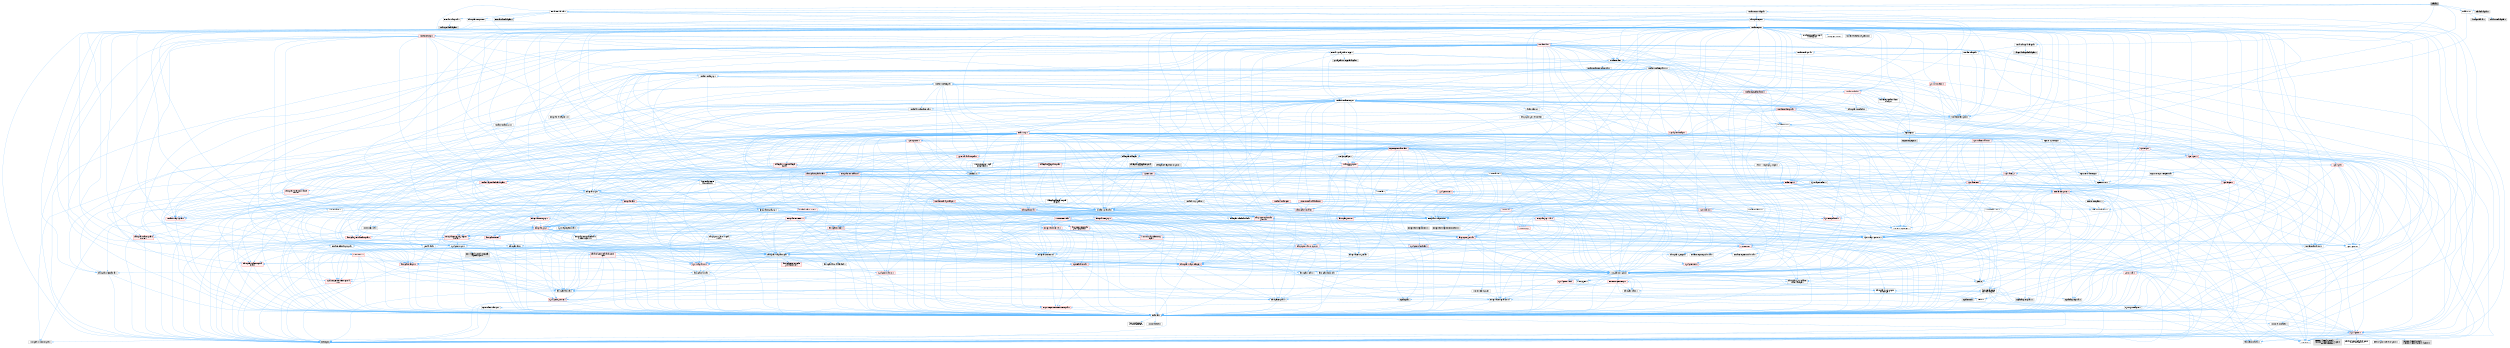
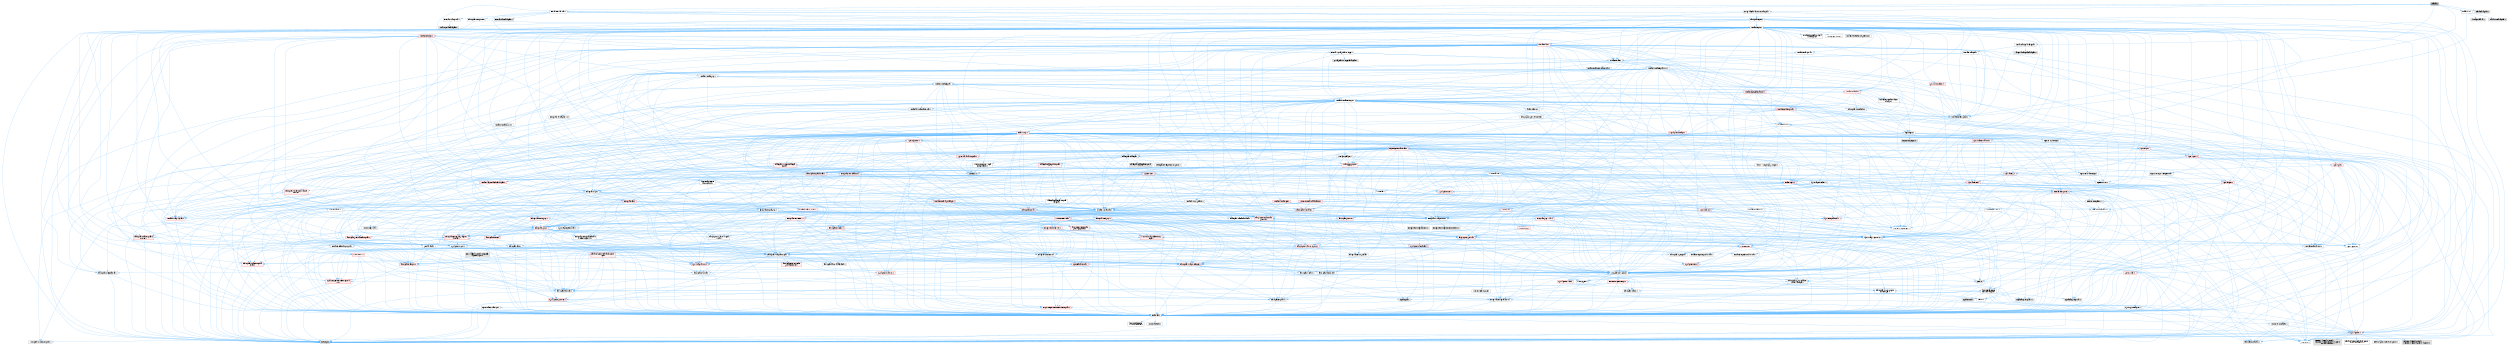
node "UObject/ScriptInterface.h": label "UObject/ScriptInterface.h" -> "ContainerElement/ScriptInterface.h"
